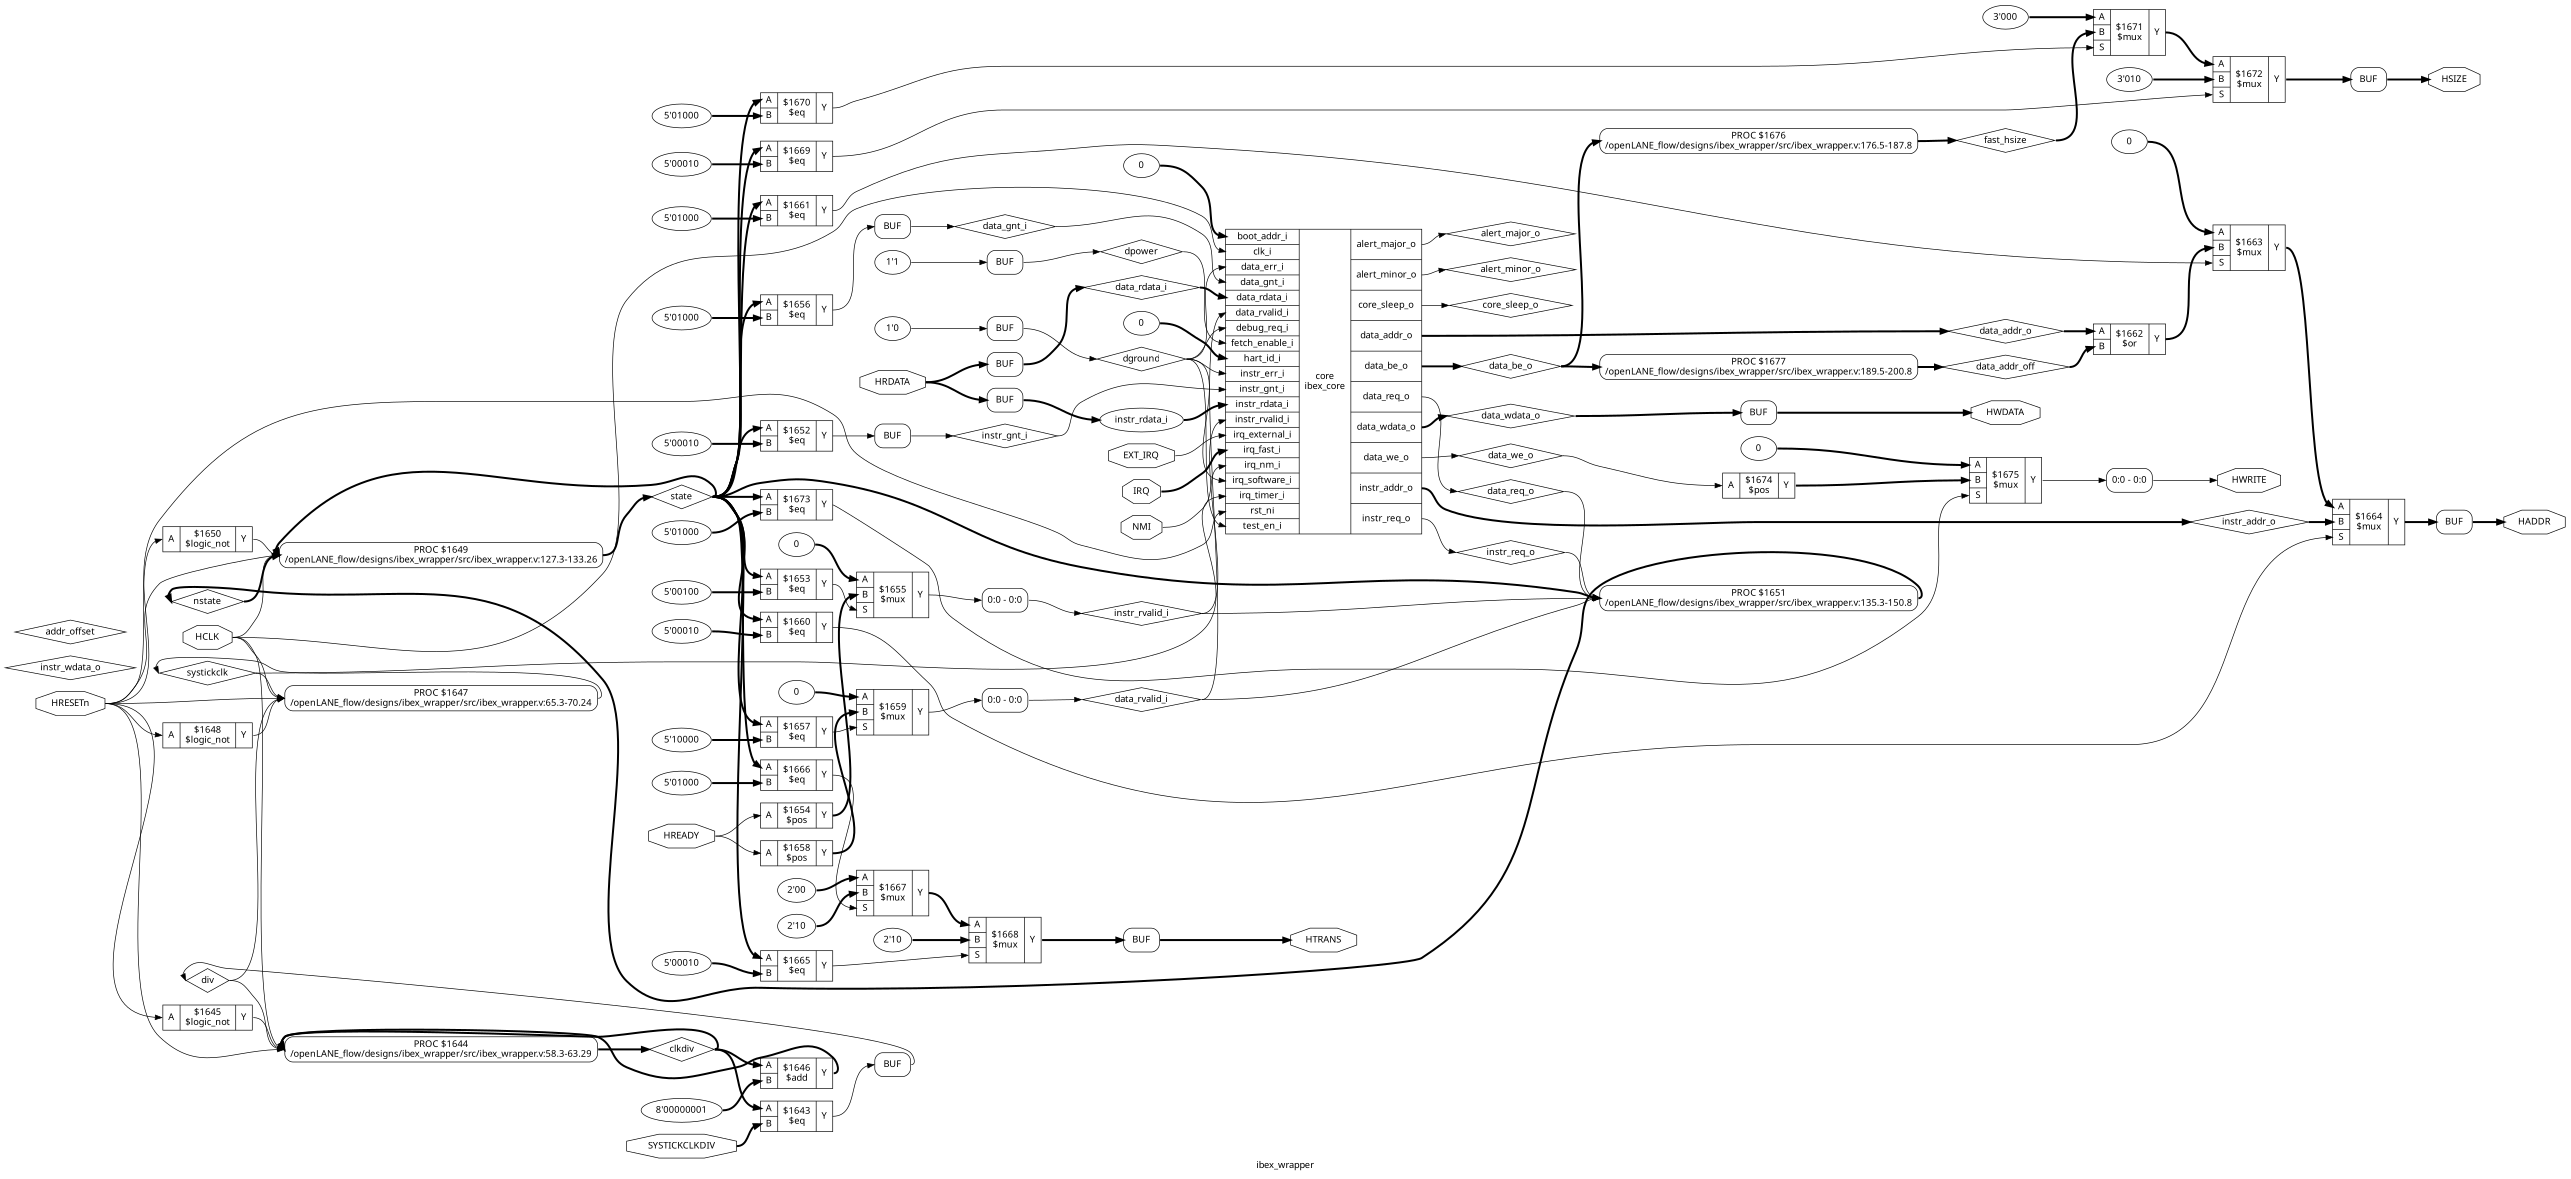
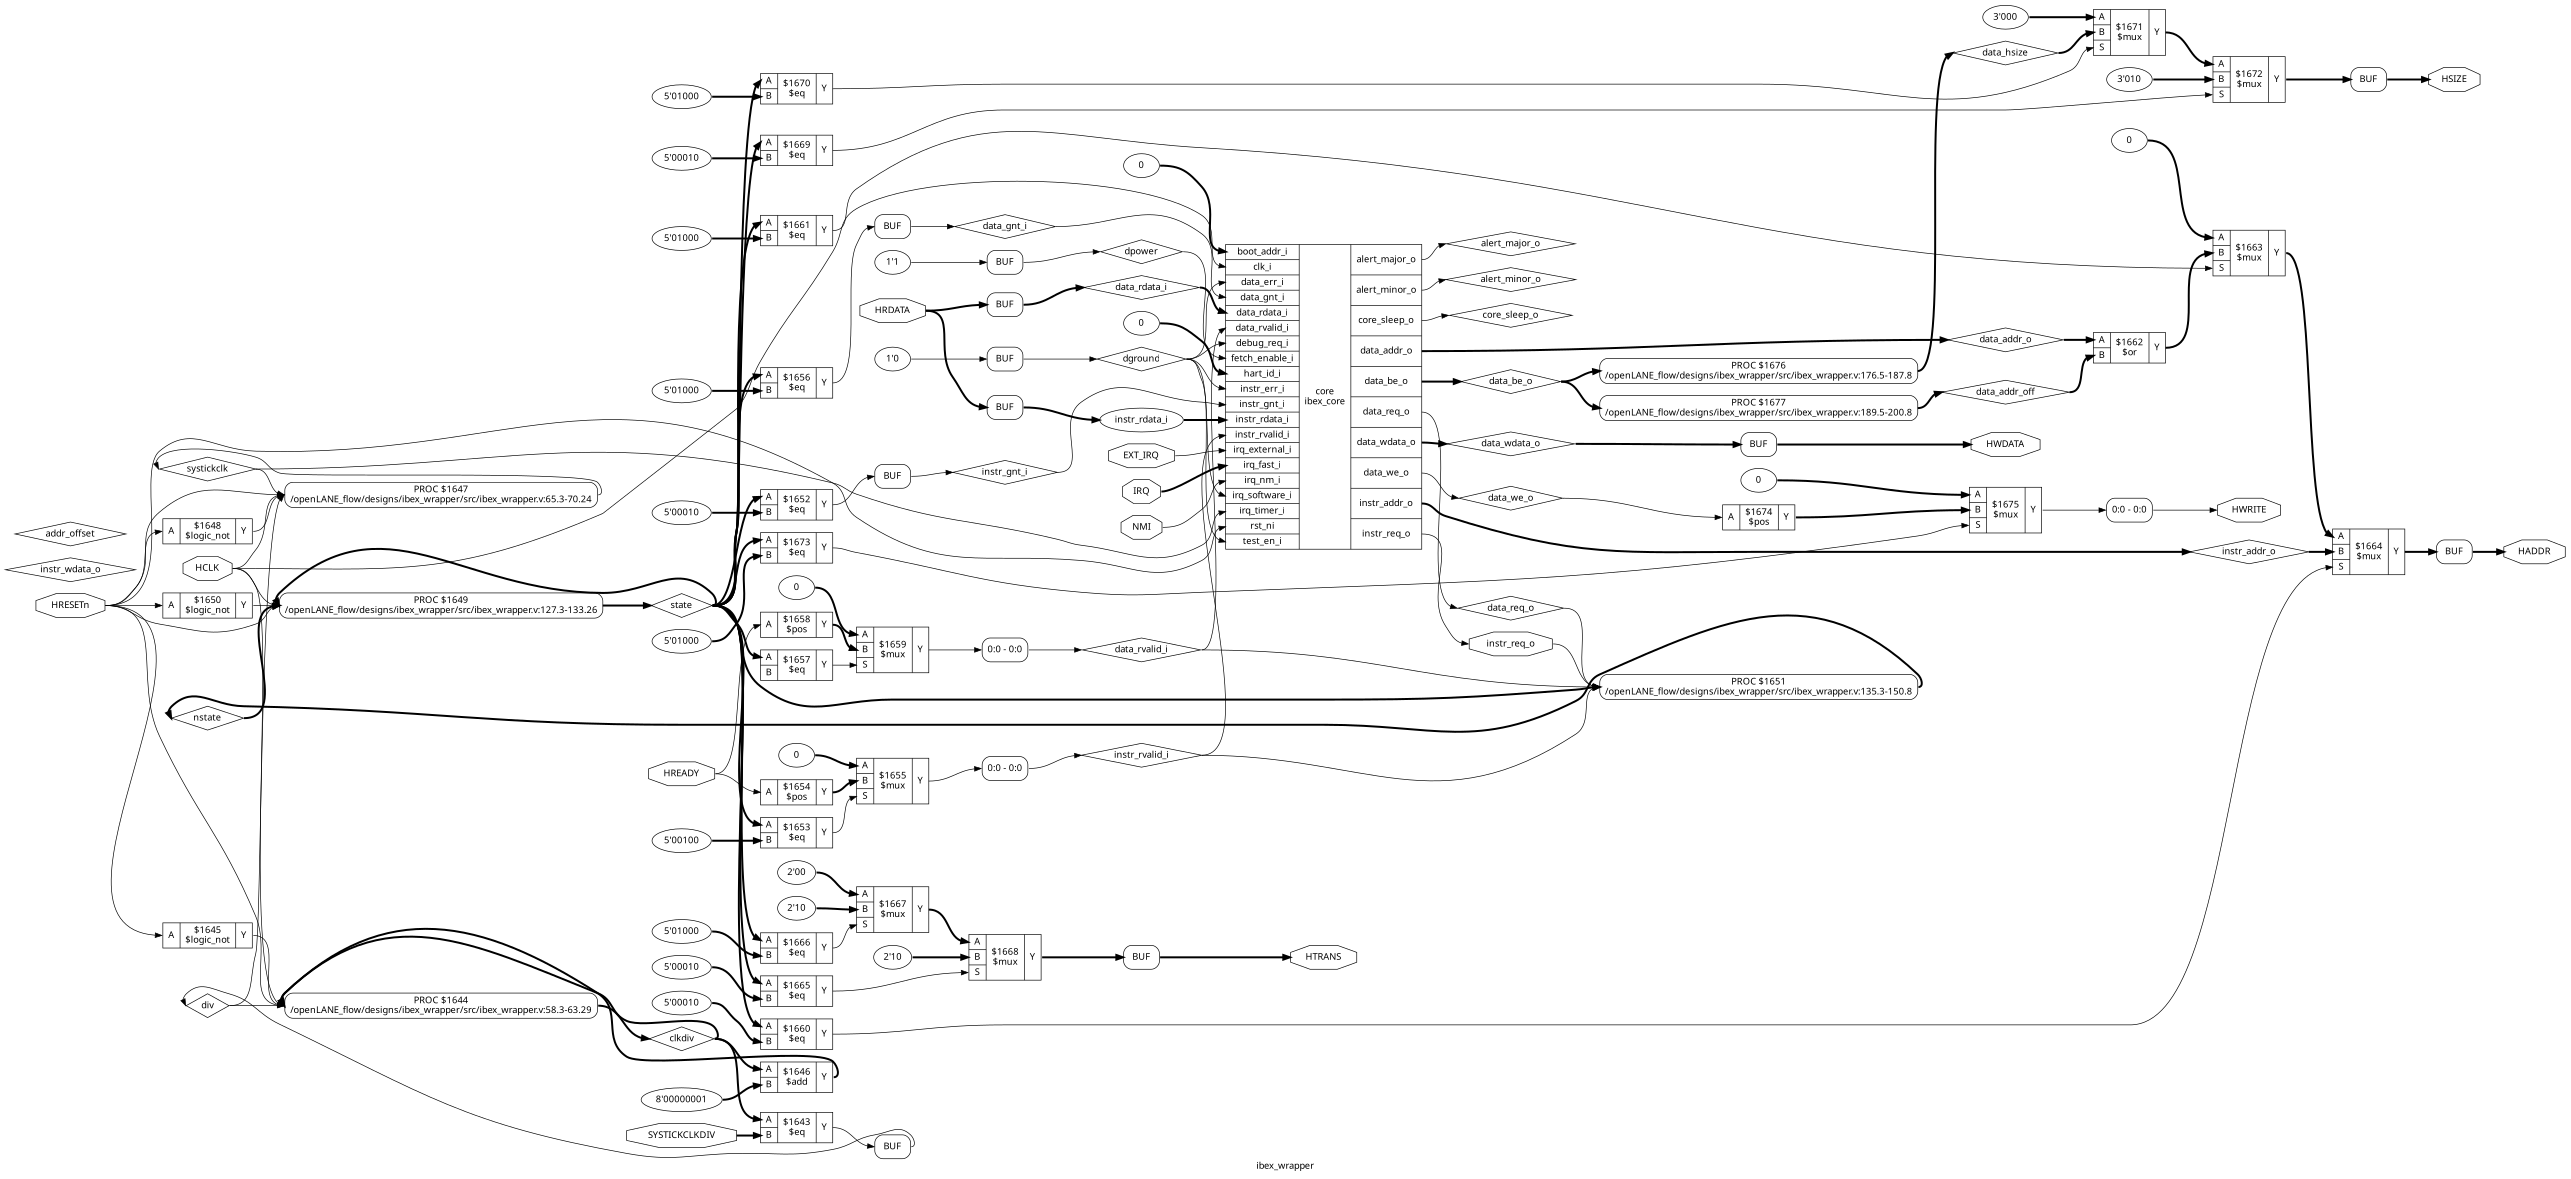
node "fast_hsize": label "fast_hsize" -> "data_hsize"
node "instr_req_o": shape diamond -> octagon
node "5'10000": removed
